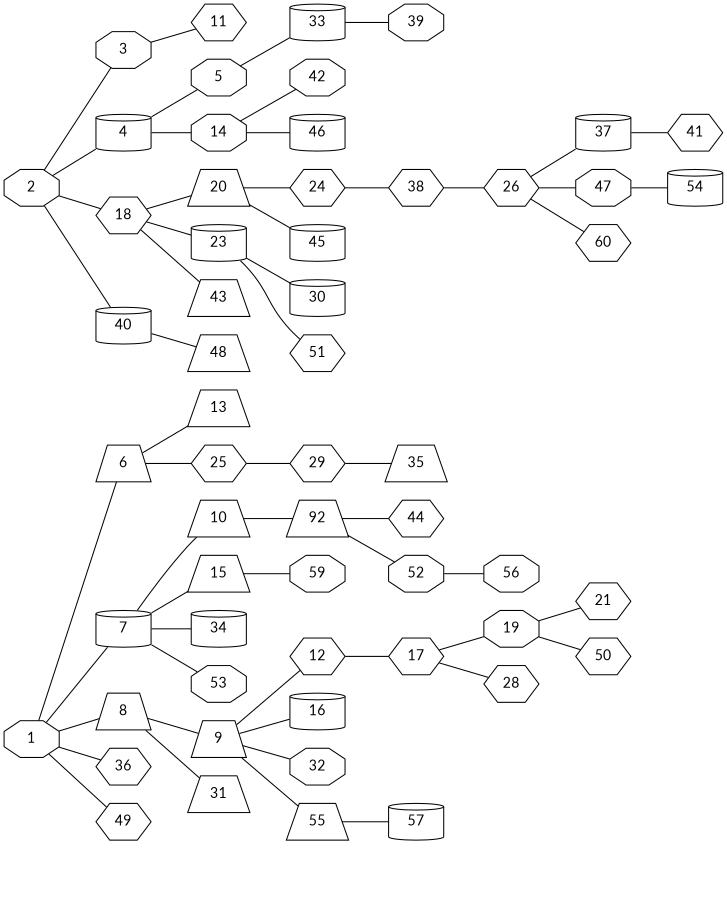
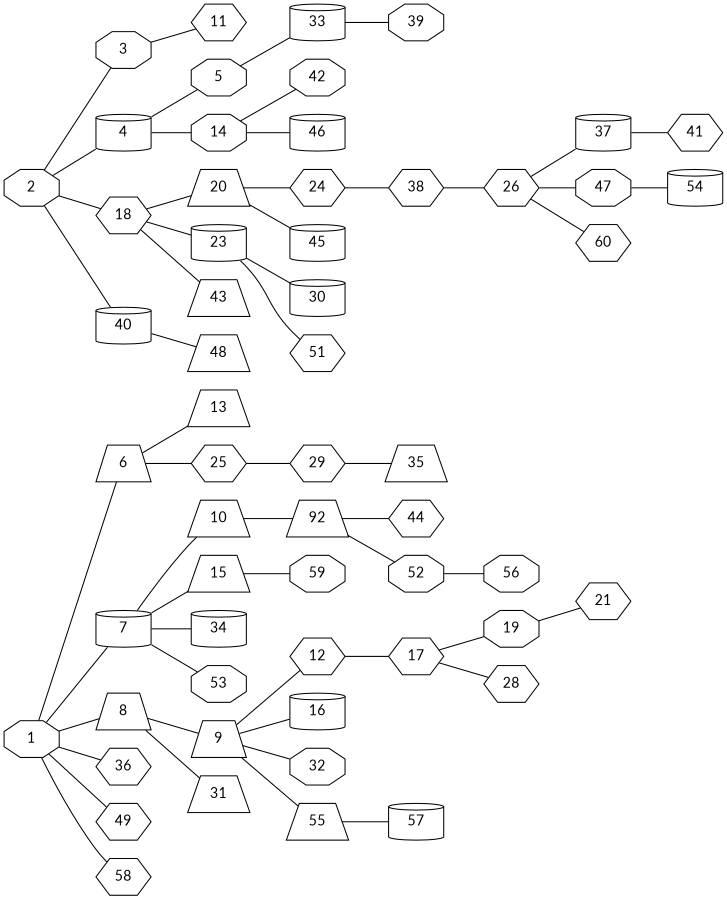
node "50": removed
node "58": added
